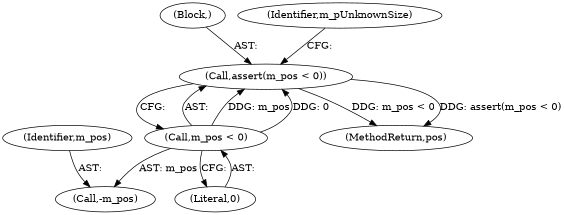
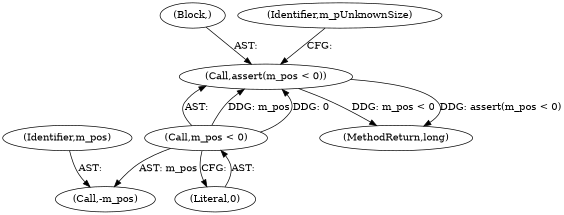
edge "(Call,assert(m_pos < 0))" -> "(Call,m_pos < 0)": removed, label "CFG:"
node "(MethodReturn,pos)": label "(MethodReturn,pos)" -> "(MethodReturn,long)"
